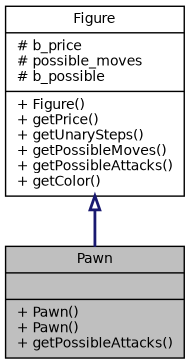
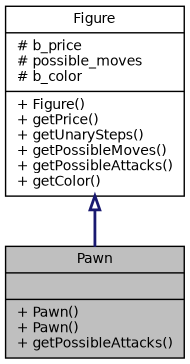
node "Figure": text "# b_possible" -> "# b_color"
